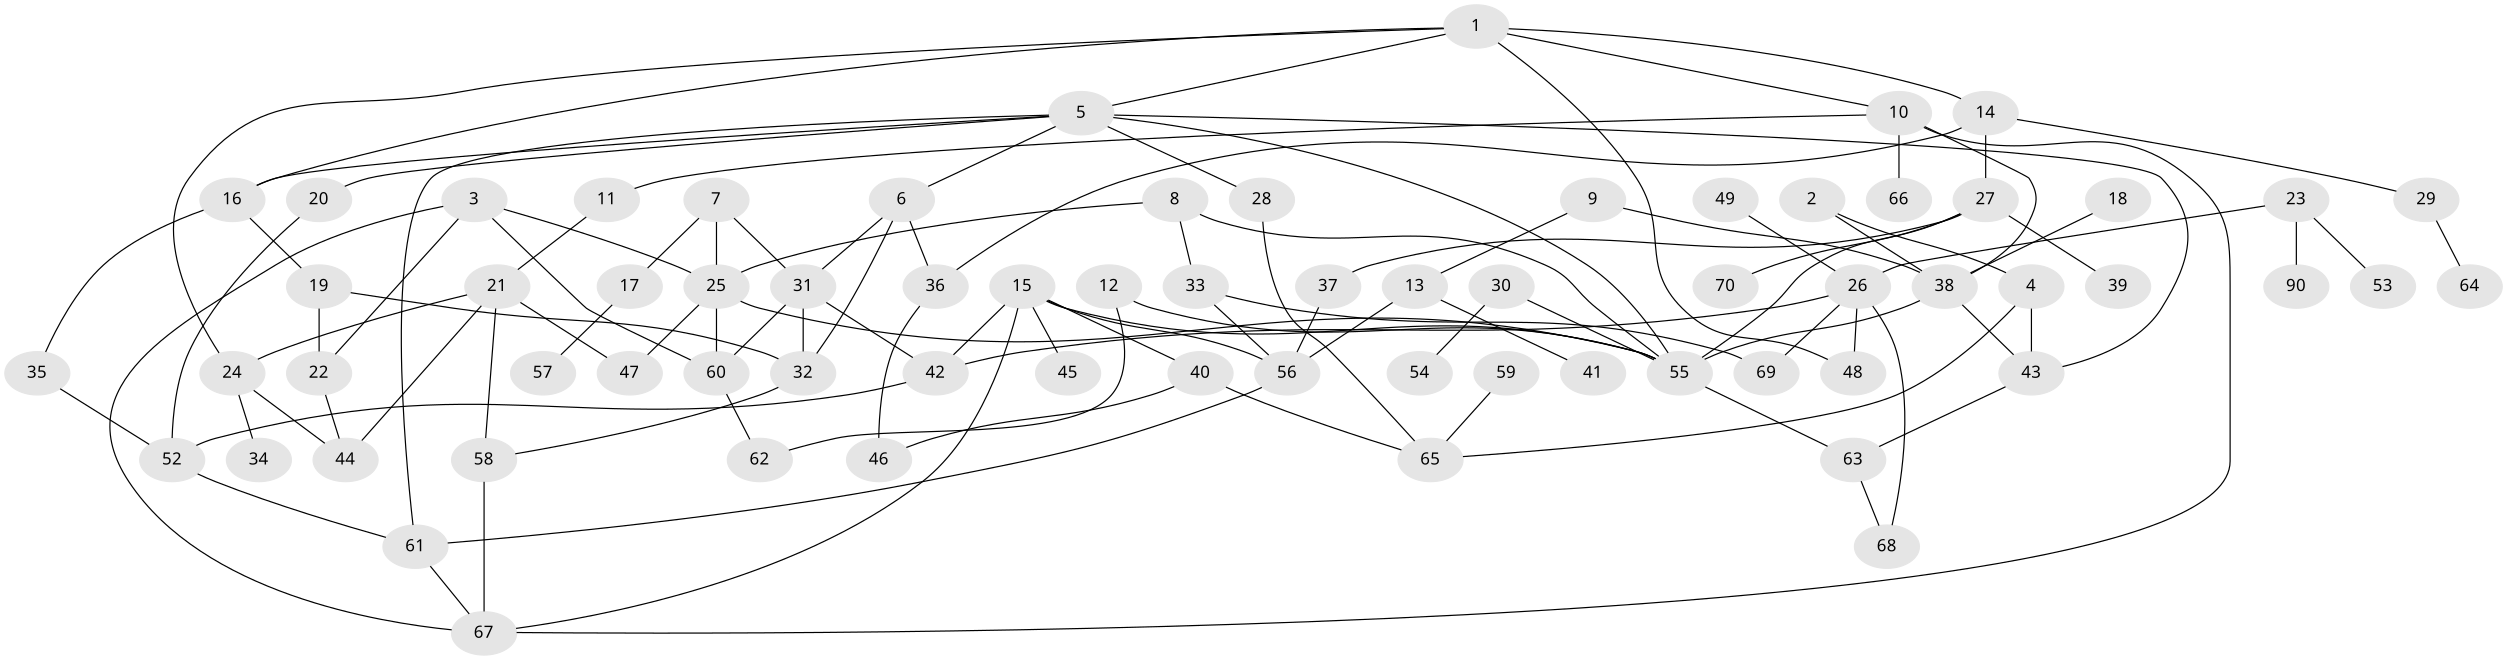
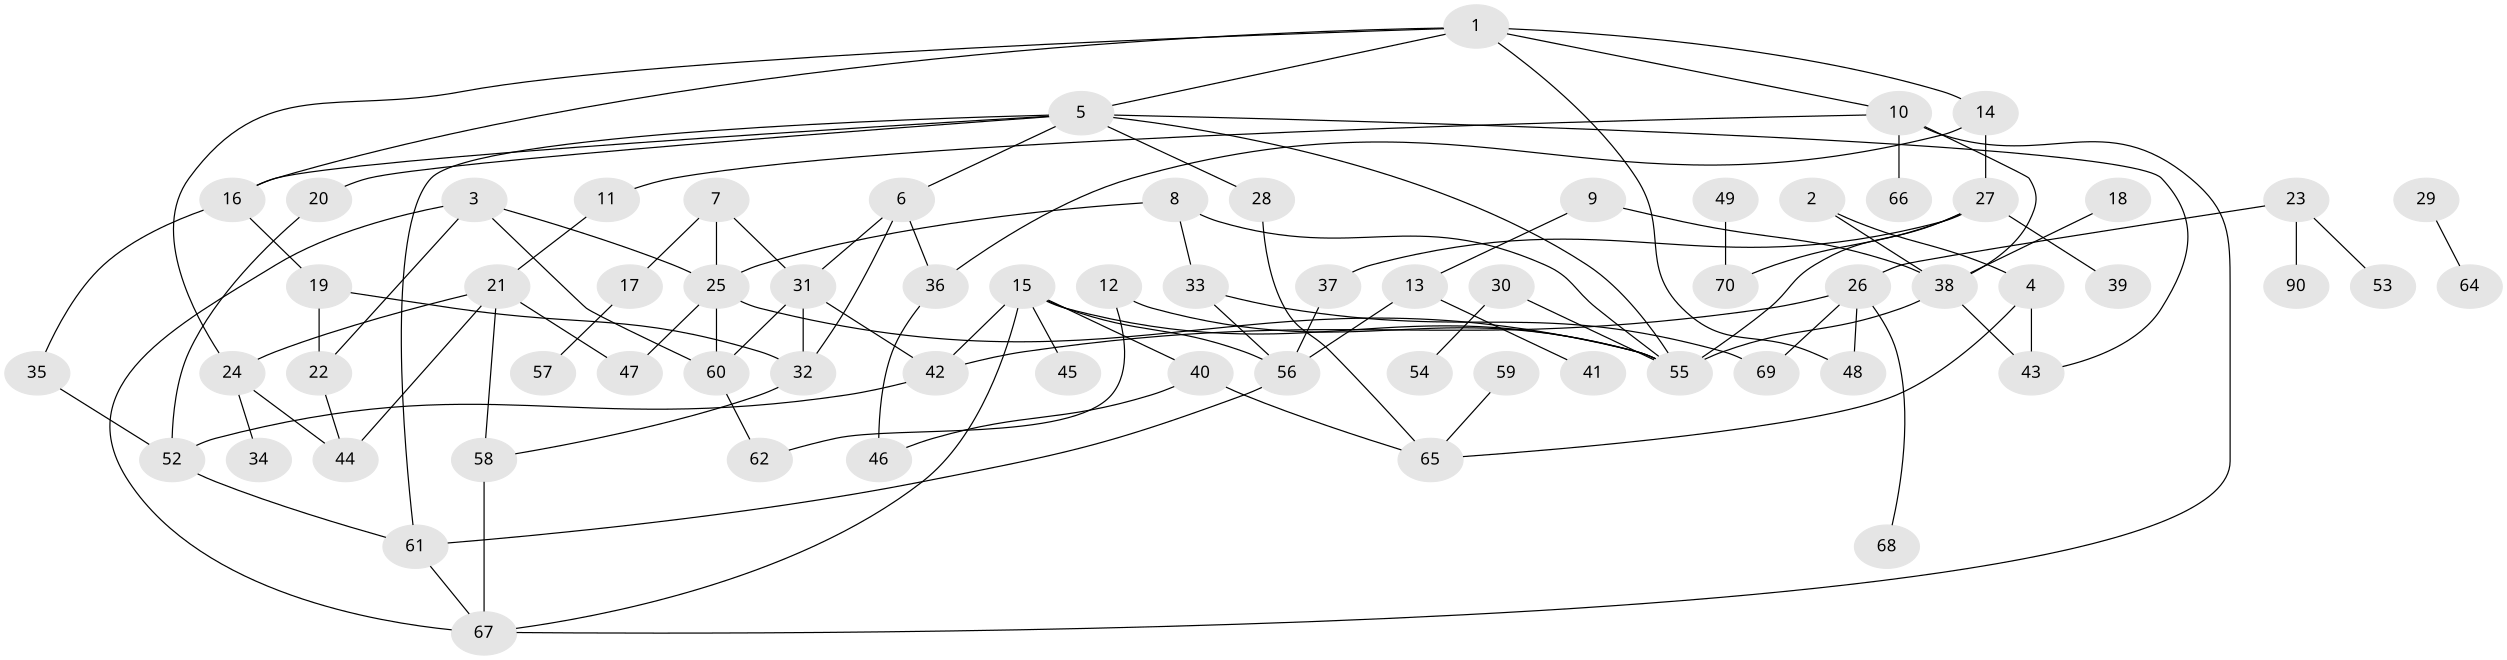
edge "14" -- "29": removed
edge "49" -- "26": now "49" -- "70"
node "63": removed
